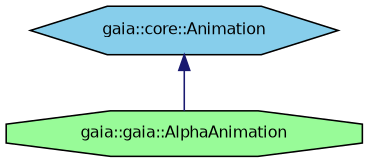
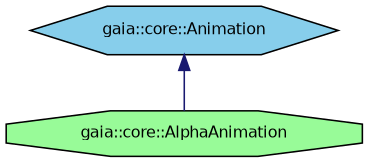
node "gaia::gaia::AlphaAnimation": label "gaia::gaia::AlphaAnimation" -> "gaia::core::AlphaAnimation"
